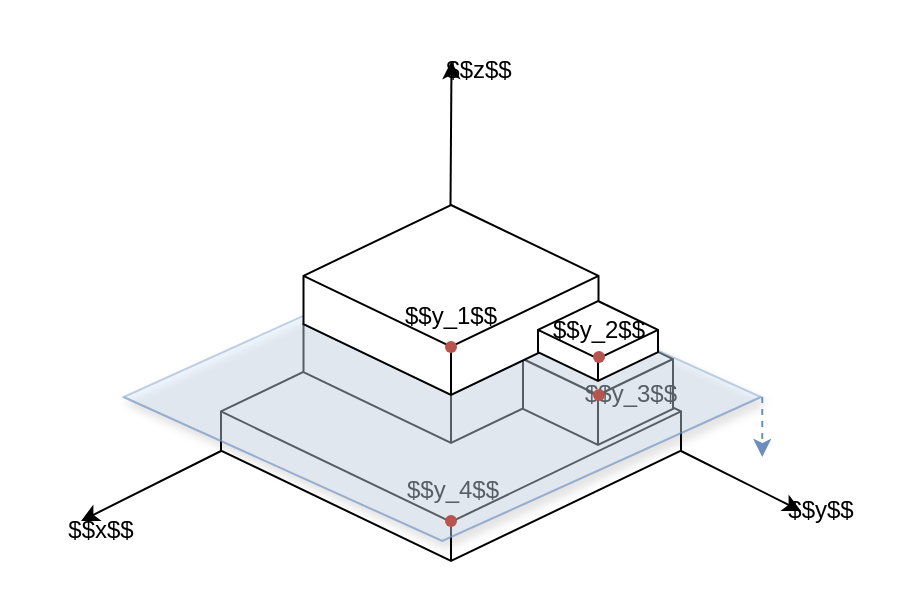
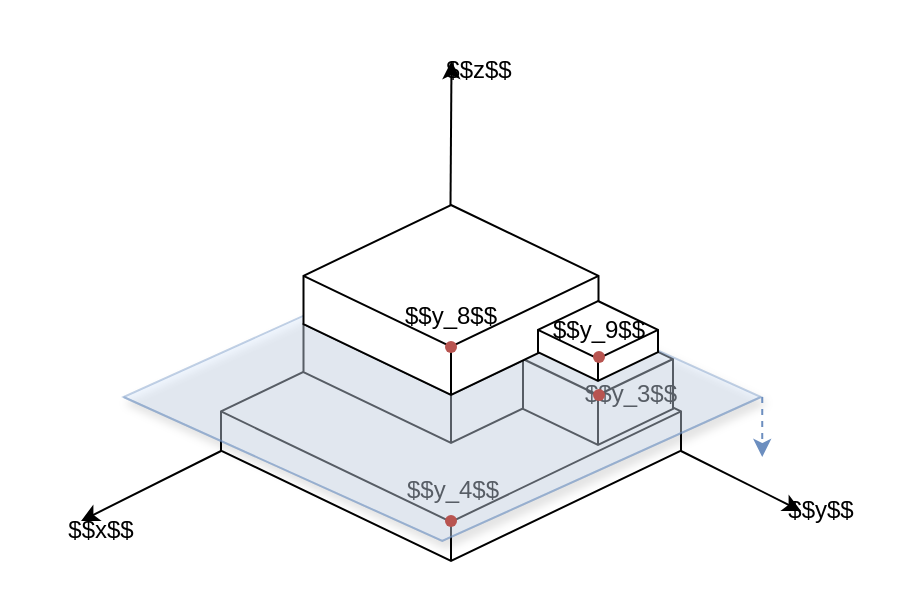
node "$$y_1$$": label "$$y_1$$" -> "$$y_8$$"
node "$$y_2$$": label "$$y_2$$" -> "$$y_9$$"
